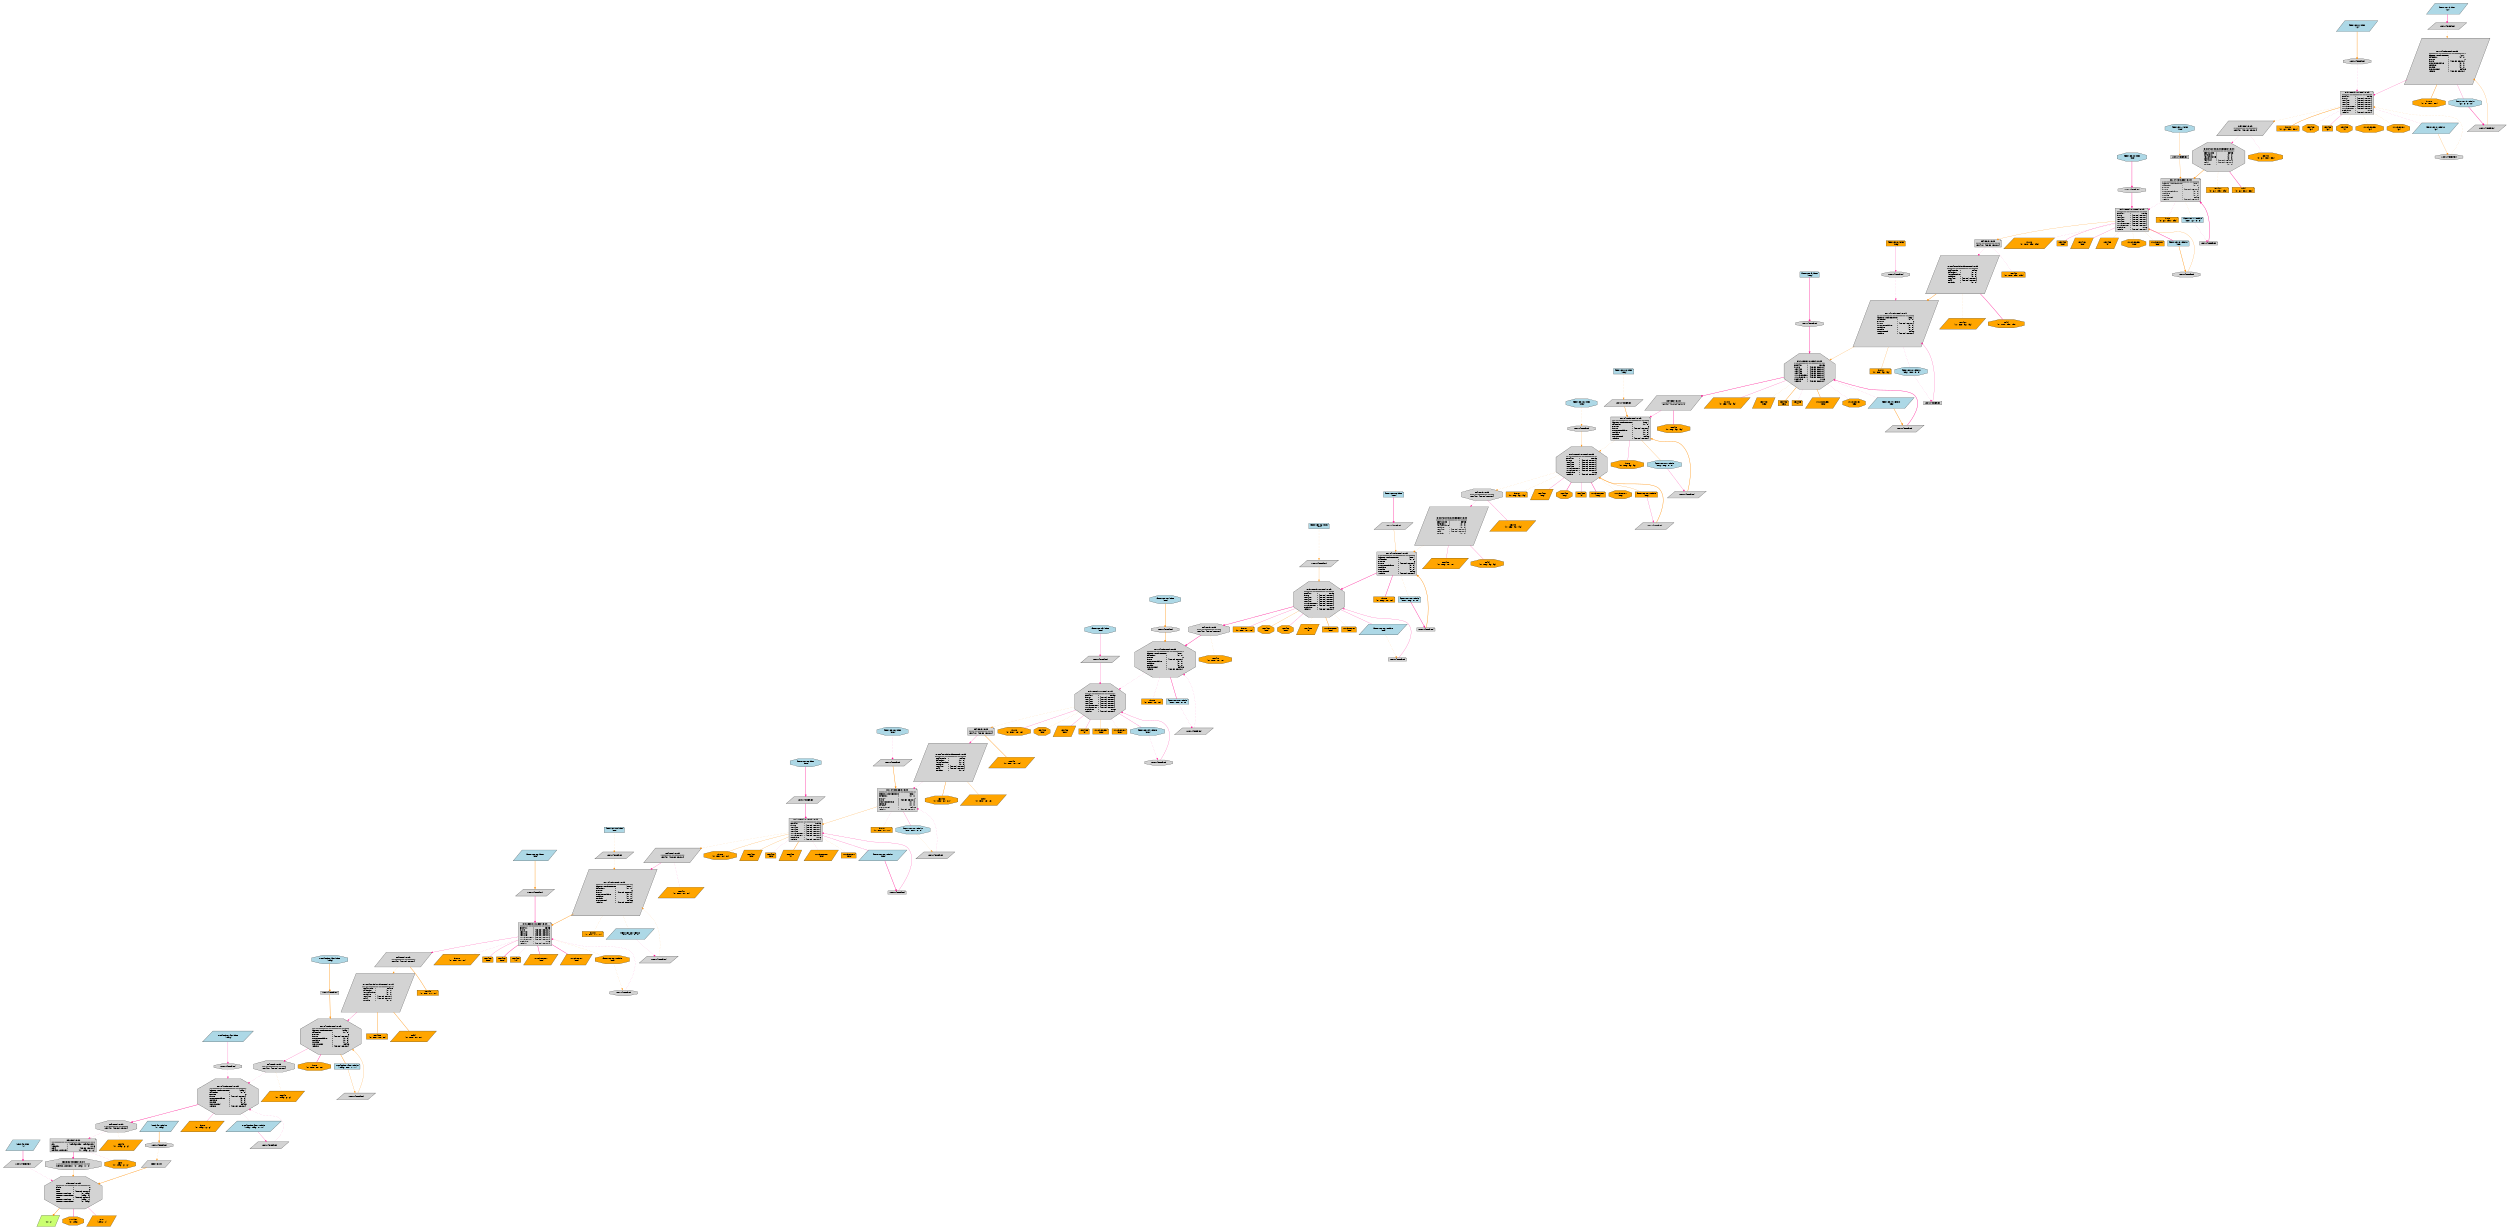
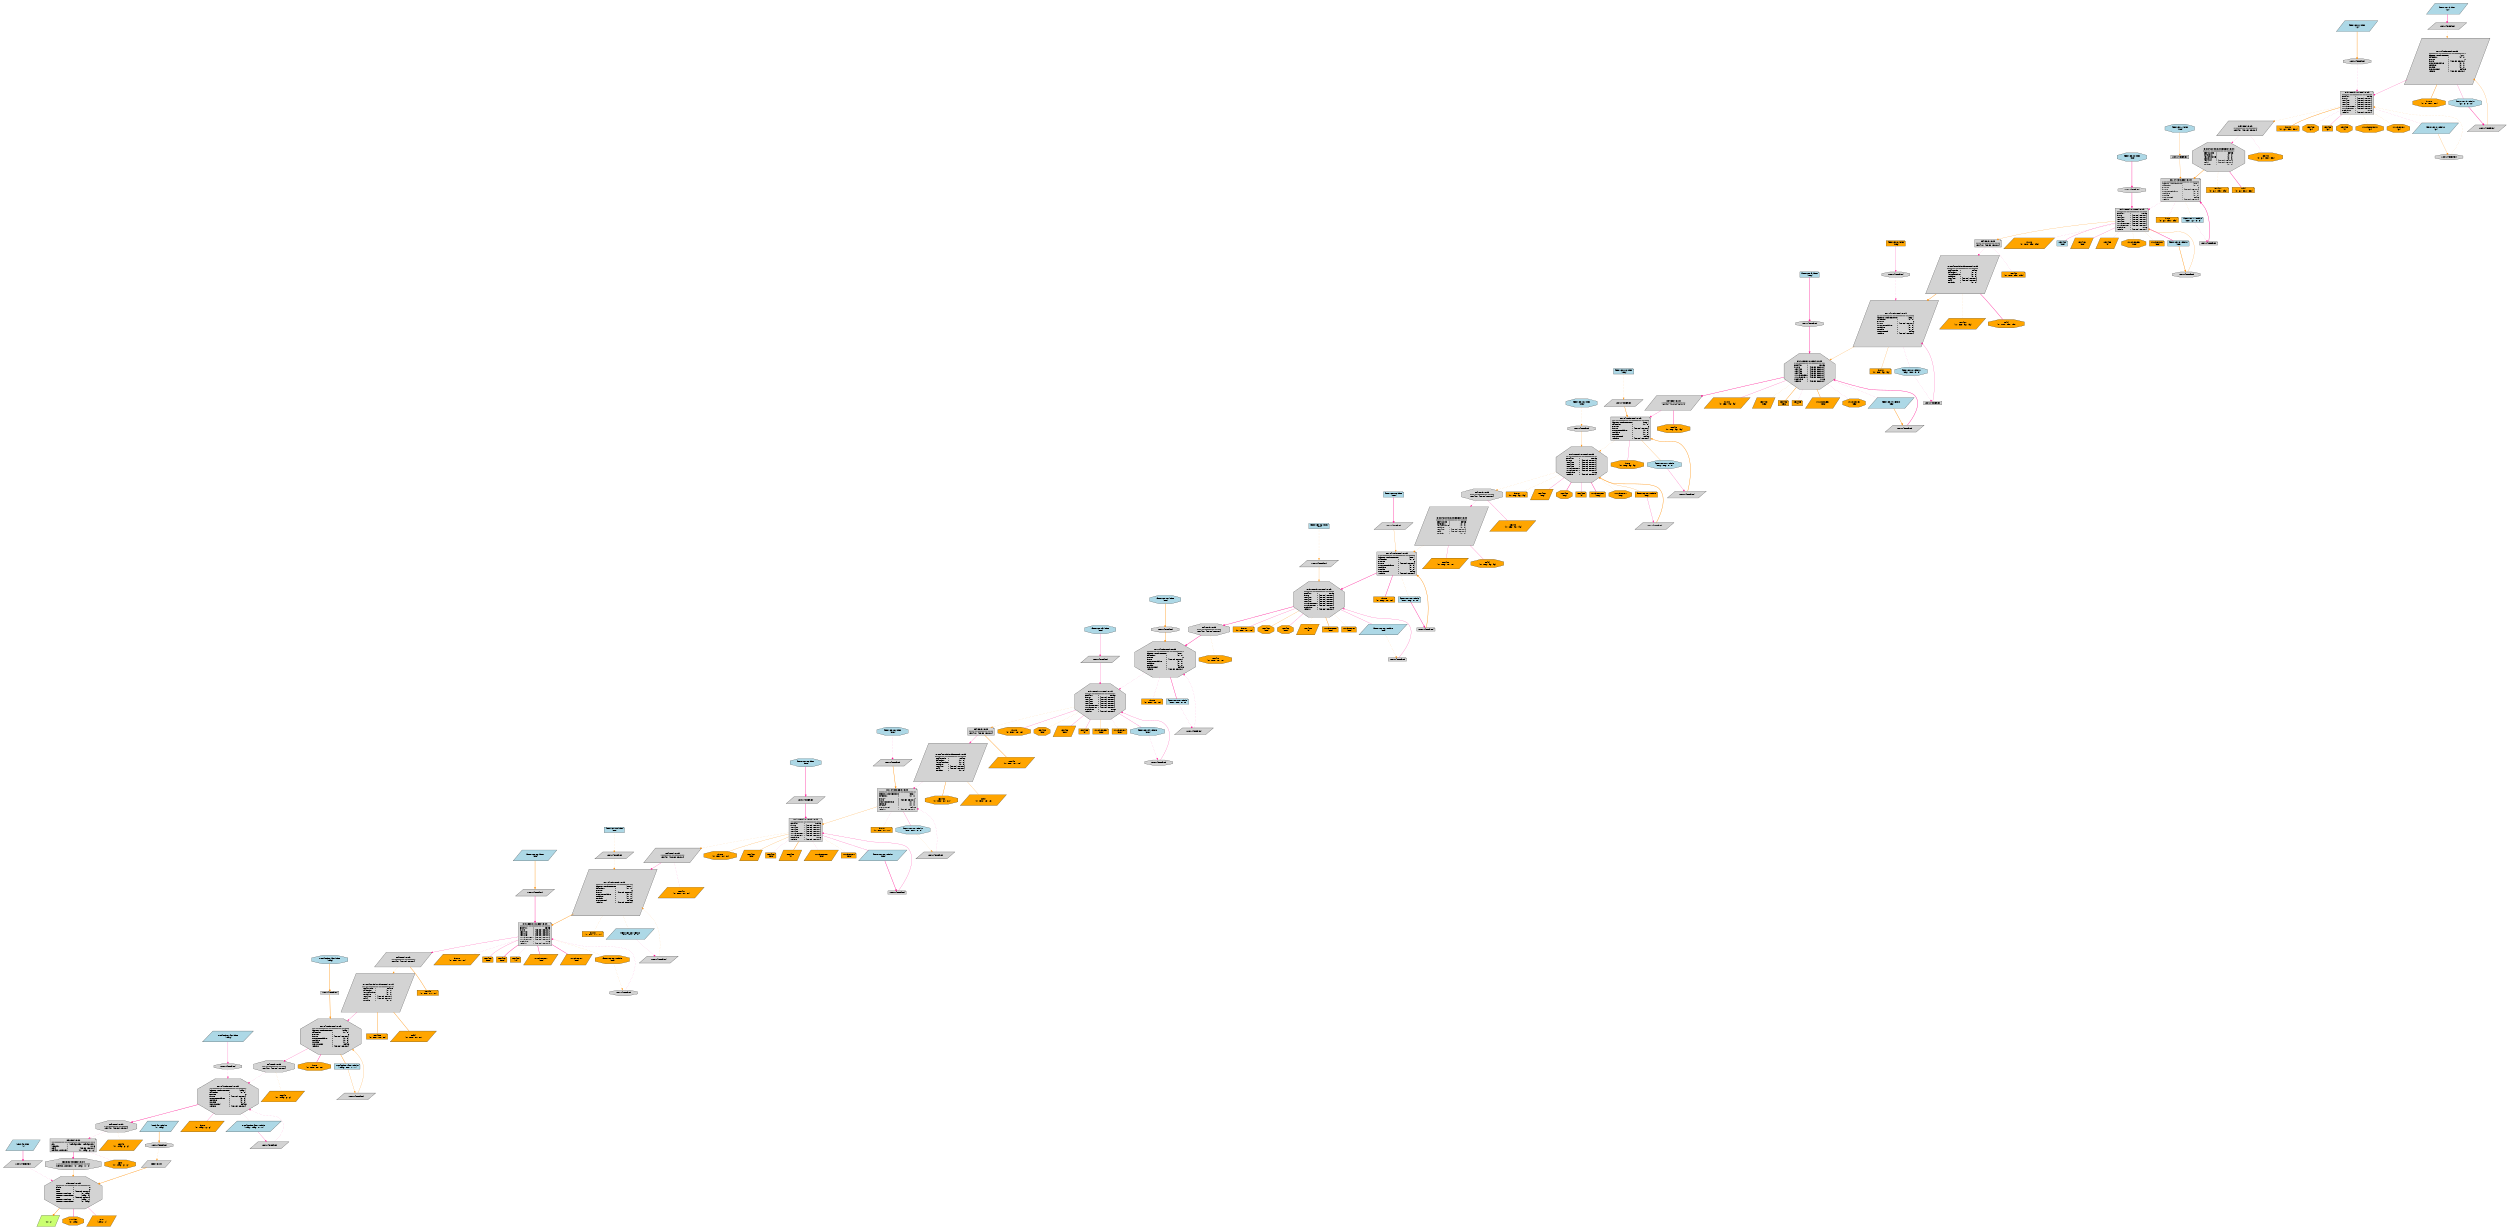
node "running_mean (64)": label "running_mean (64)" -> "running_output (64)"
node "result1 (128)": fillcolor orange -> lightblue
